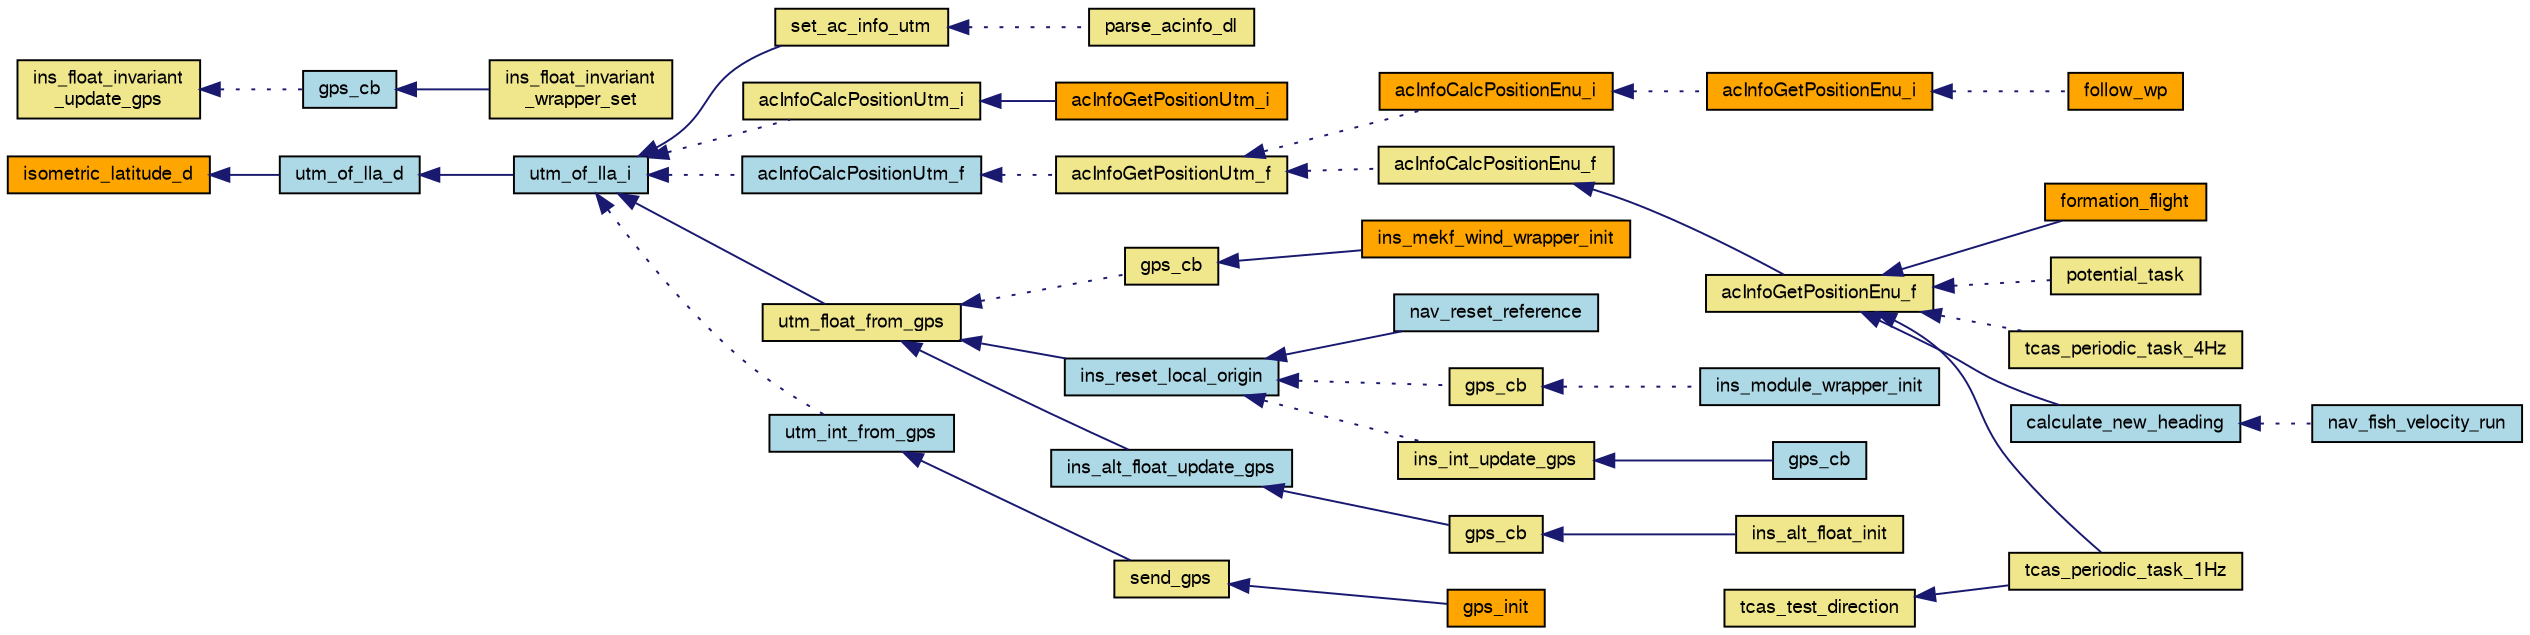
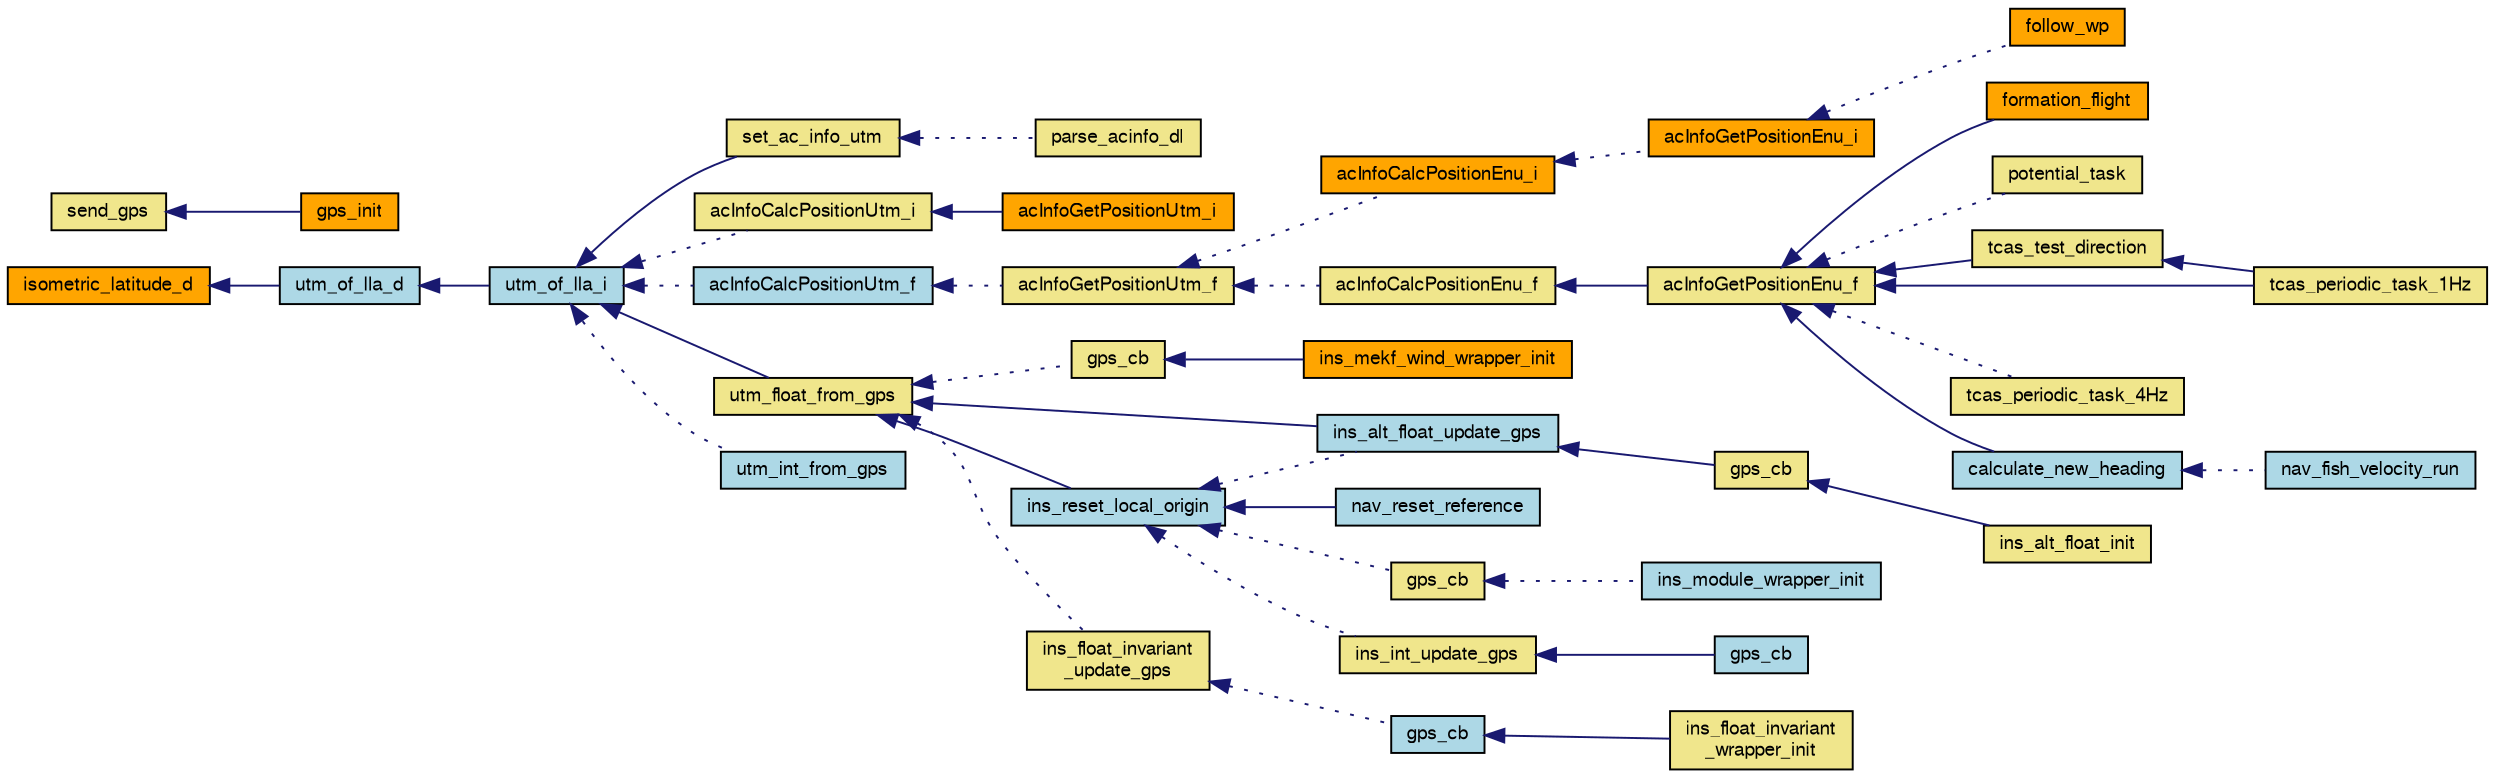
node "ins_float_invariant _wrapper_set": label "ins_float_invariant _wrapper_set" -> "ins_float_invariant _wrapper_init"
edge "tcas_test_direction" -> "acInfoGetPositionEnu_f": added
edge "ins_alt_float_update_gps" -> "ins_reset_local_origin": added
edge "send_gps" -> "utm_int_from_gps": removed
edge "ins_float_invariant _update_gps" -> "utm_float_from_gps": added
